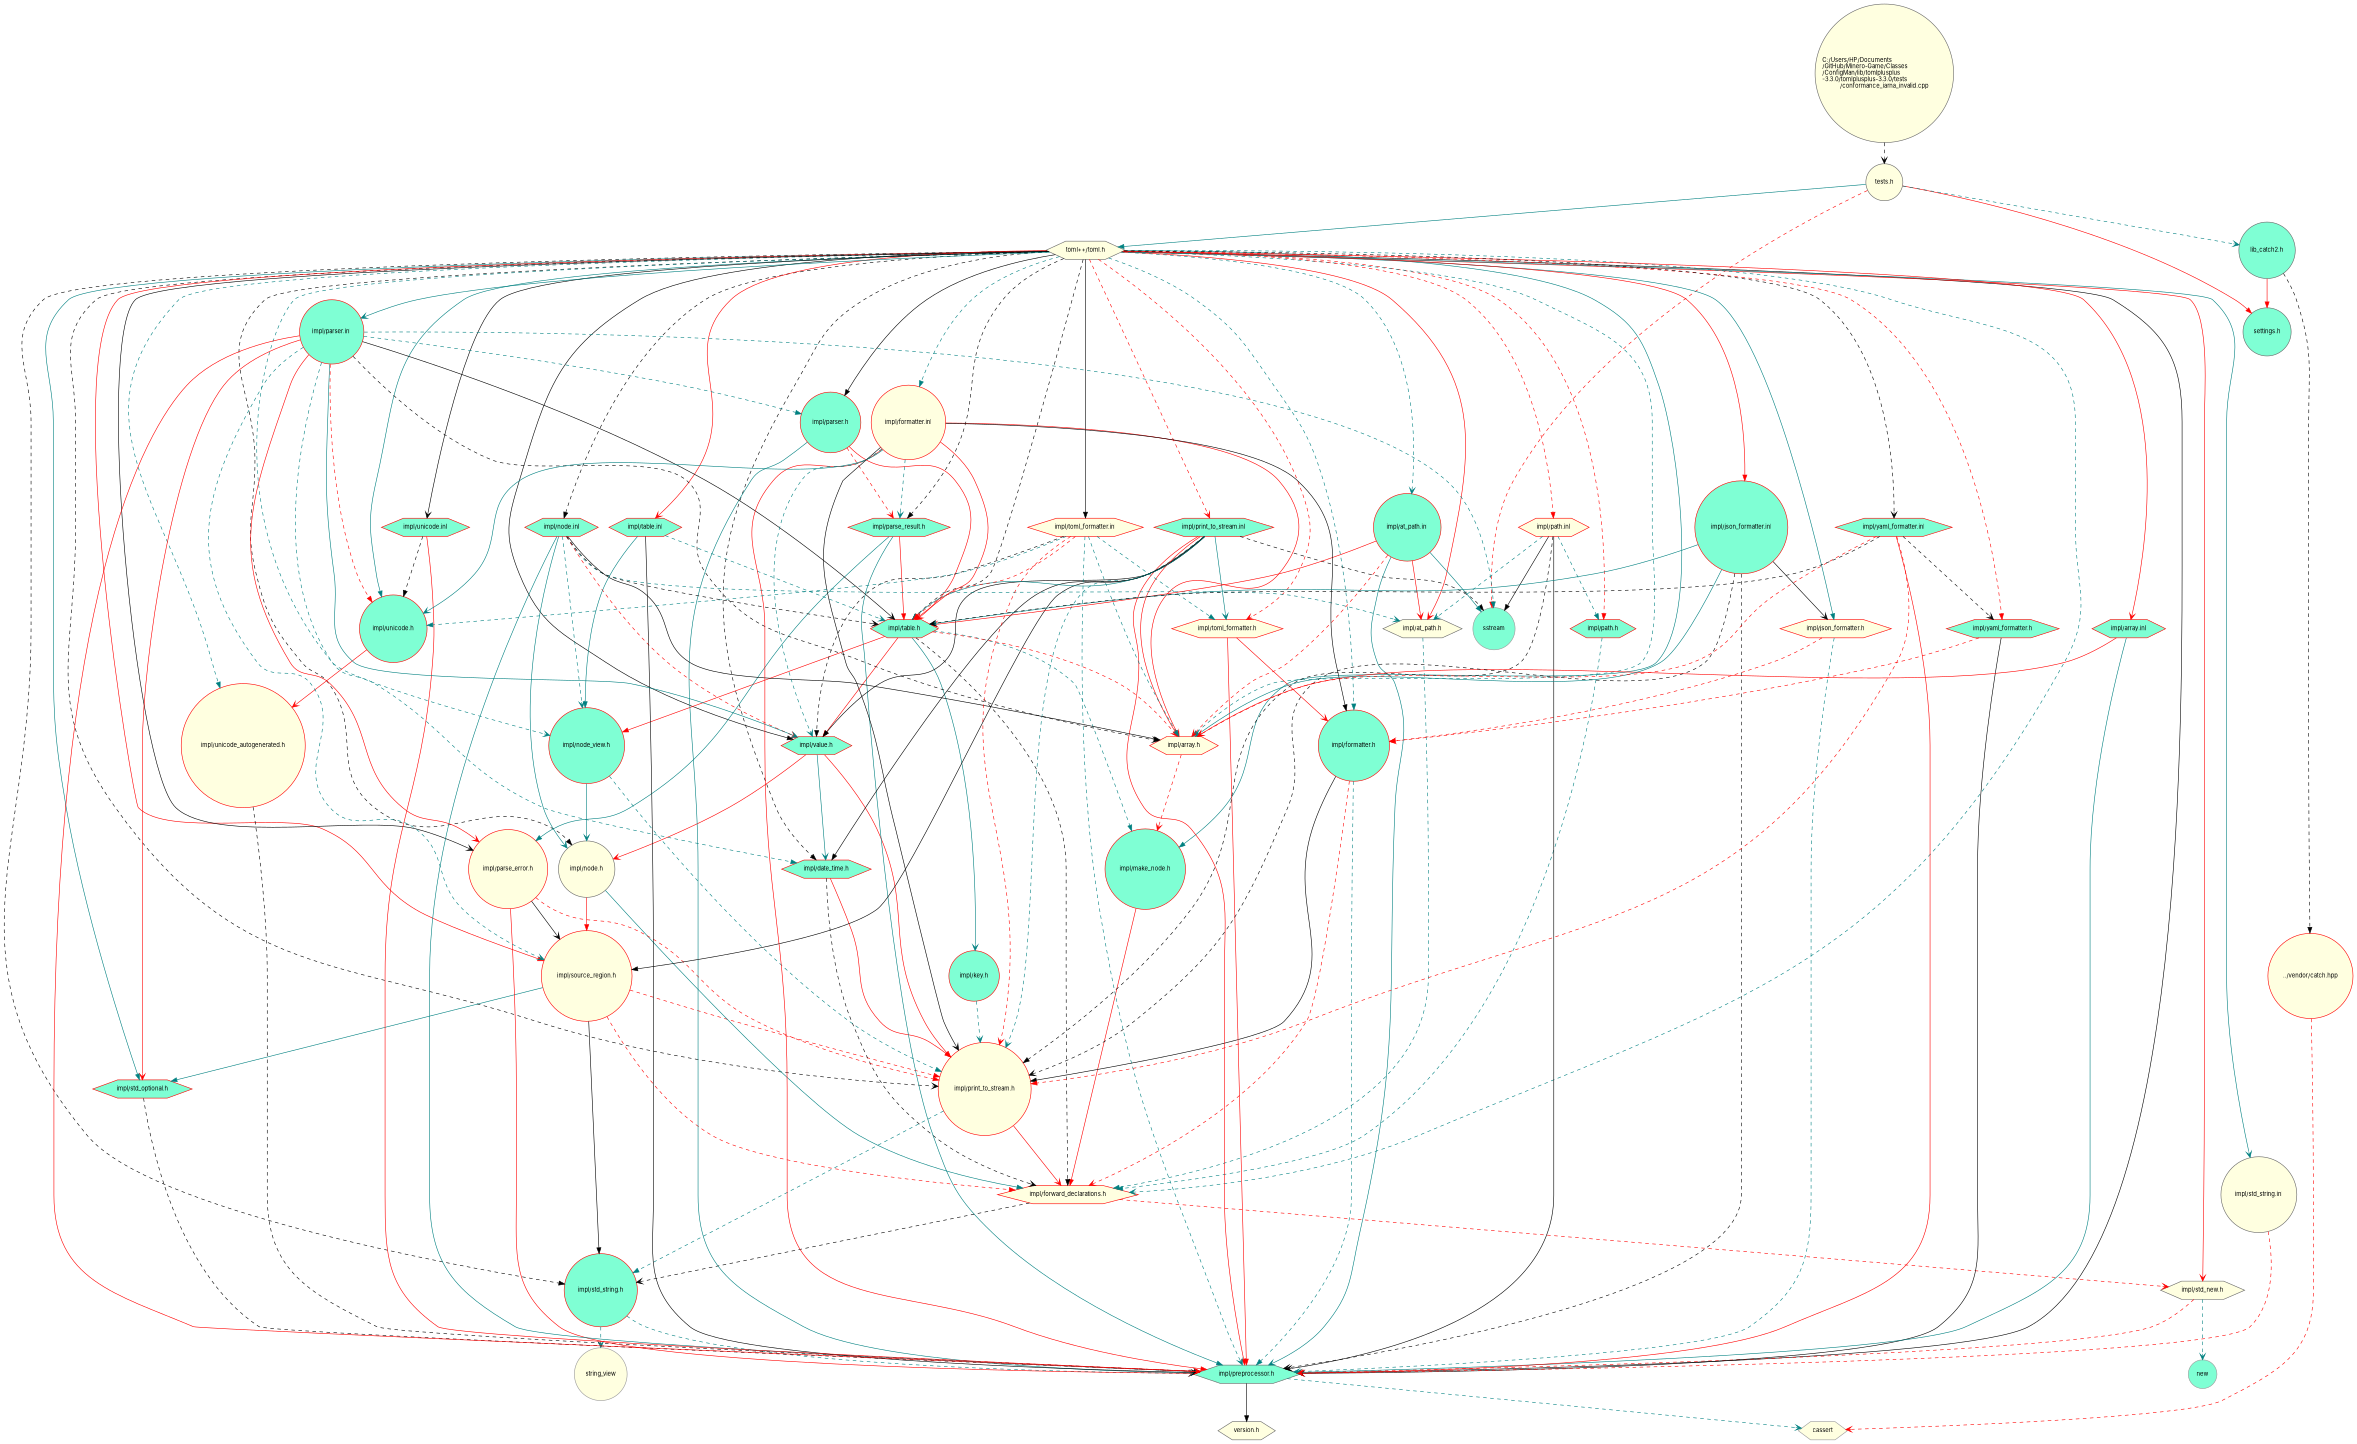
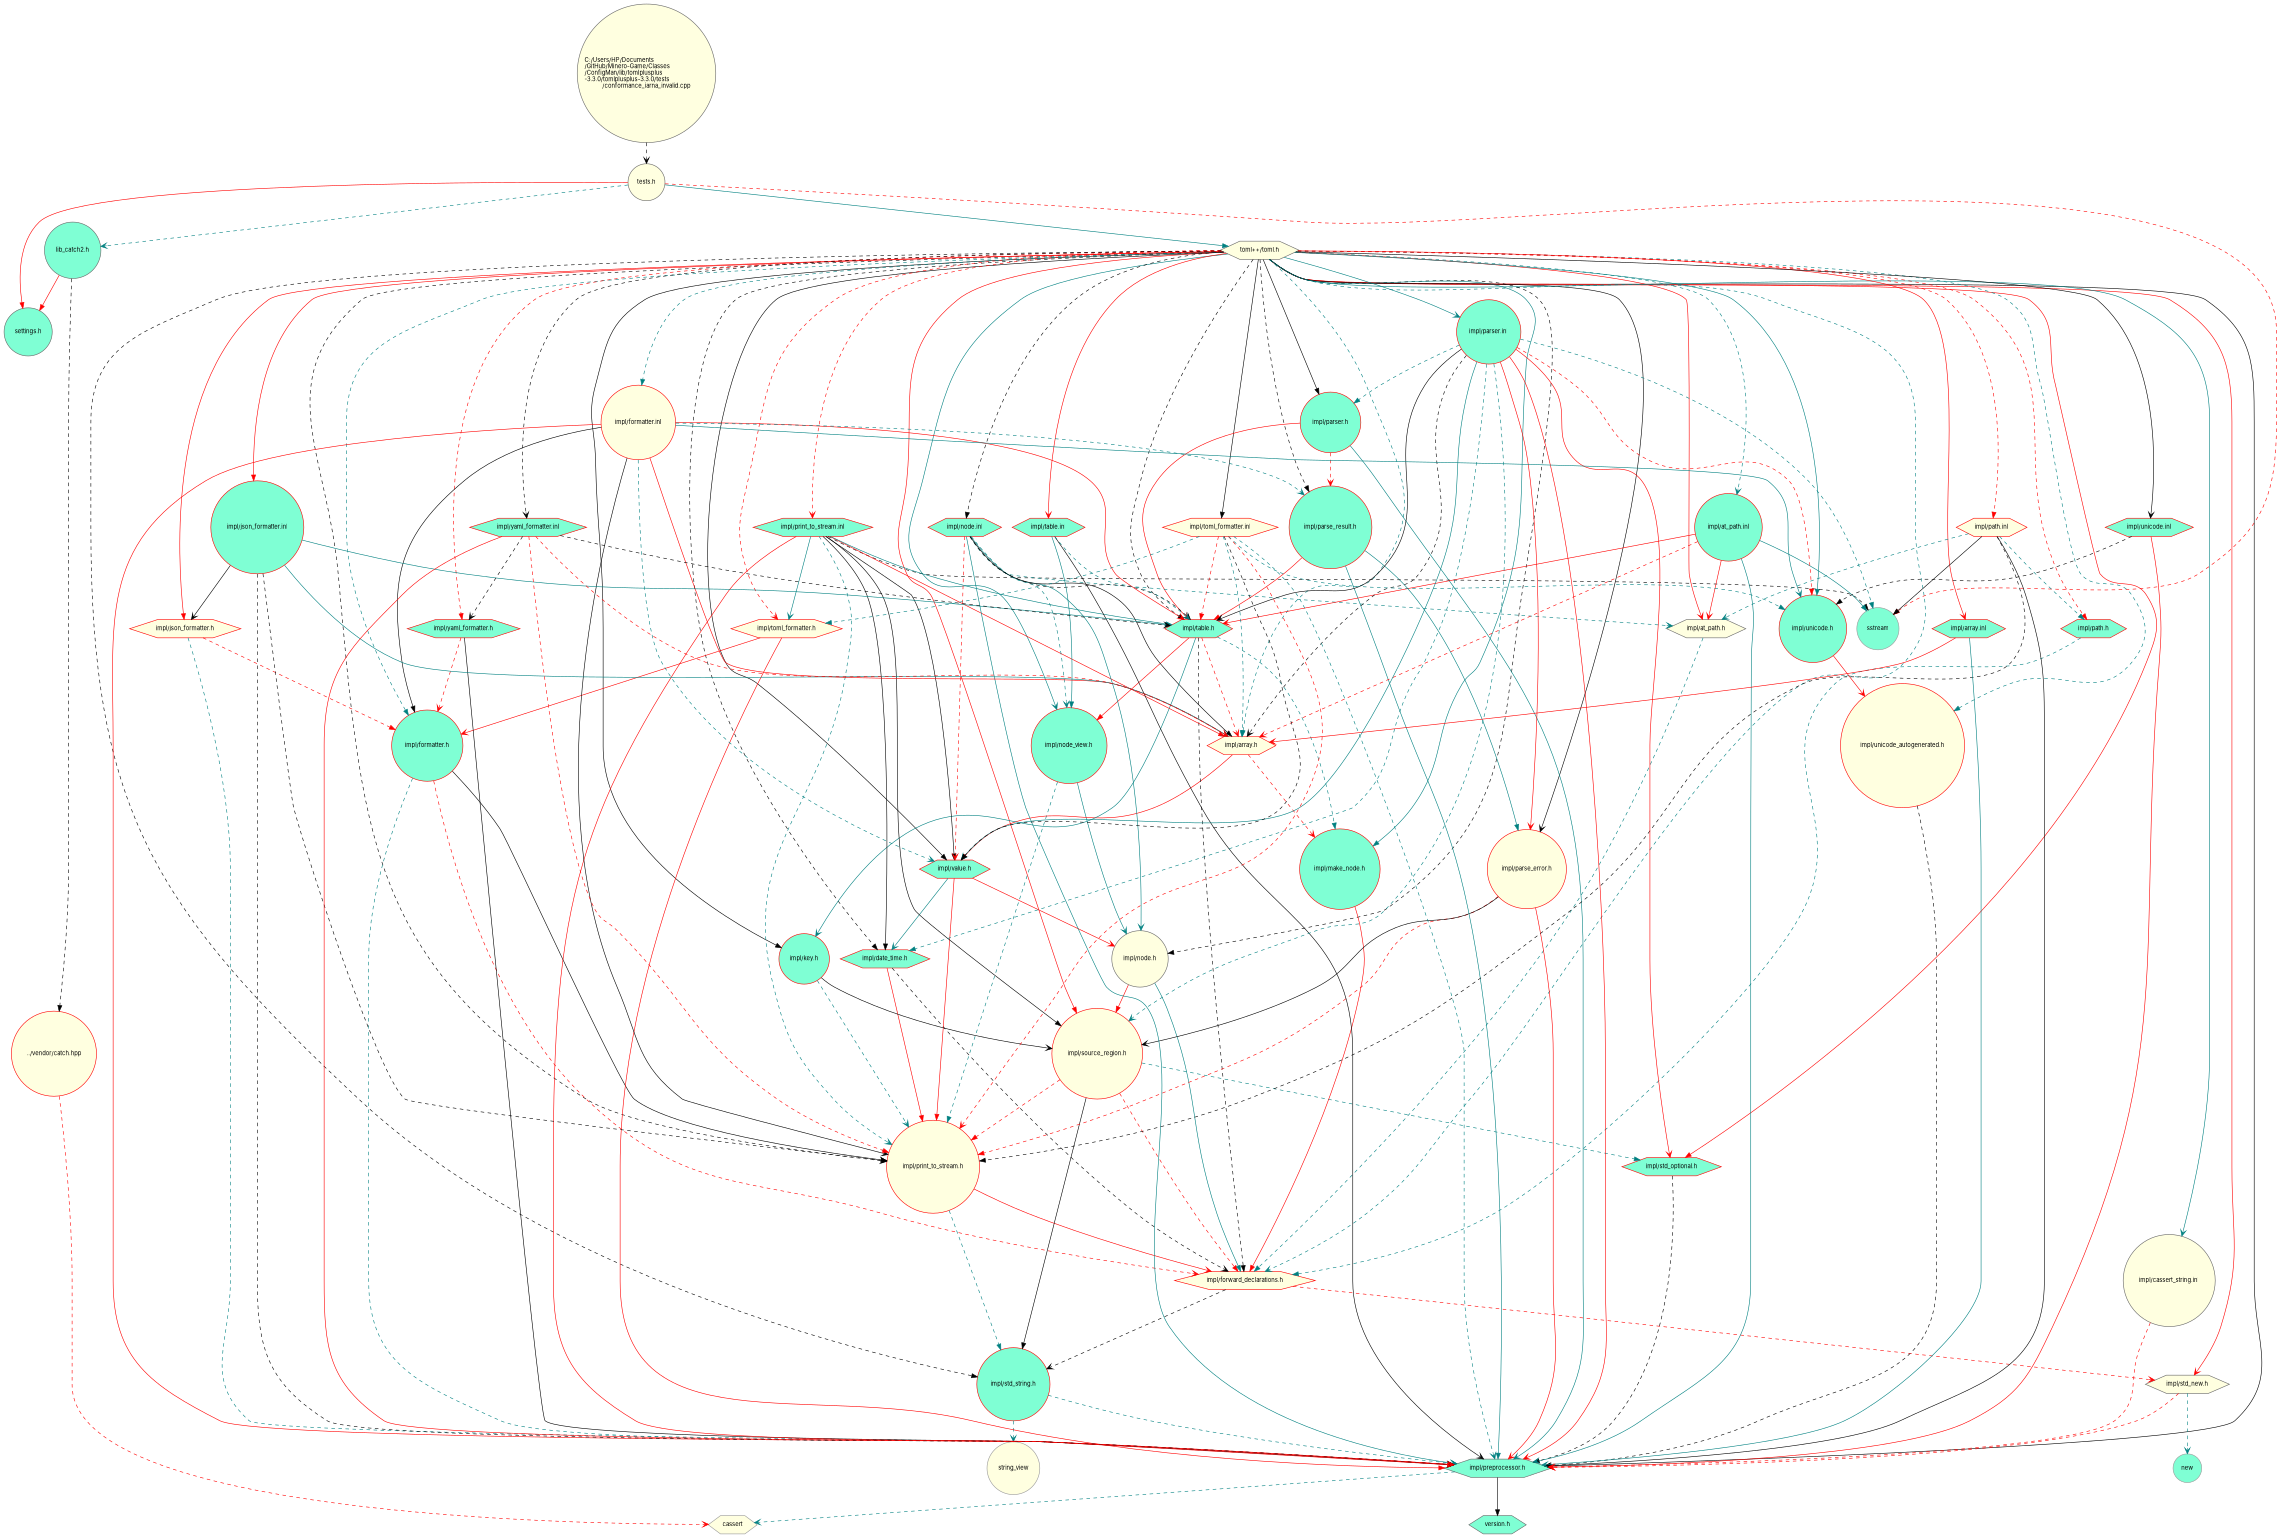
edge "toml++/toml.h" -> "impl/json_formatter.h": color teal -> red
edge "toml++/toml.h" -> "impl/std_optional.h": color teal -> red
edge "toml++/toml.h" -> "impl/node_view.h": style dashed -> solid
edge "toml++/toml.h" -> "impl/key.h": added
node "impl/parse_result.h": shape hexagon -> circle
edge "impl/table.h" -> "impl/value.h": now "impl/array.h" -> "impl/value.h"
edge "impl/key.h" -> "impl/source_region.h": added
edge "impl/source_region.h" -> "impl/std_optional.h": style solid -> dashed
node "impl/std_string.inl": label "impl/std_string.inl" -> "impl/cassert_string.inl"
node "version.h": fillcolor lightyellow -> aquamarine
